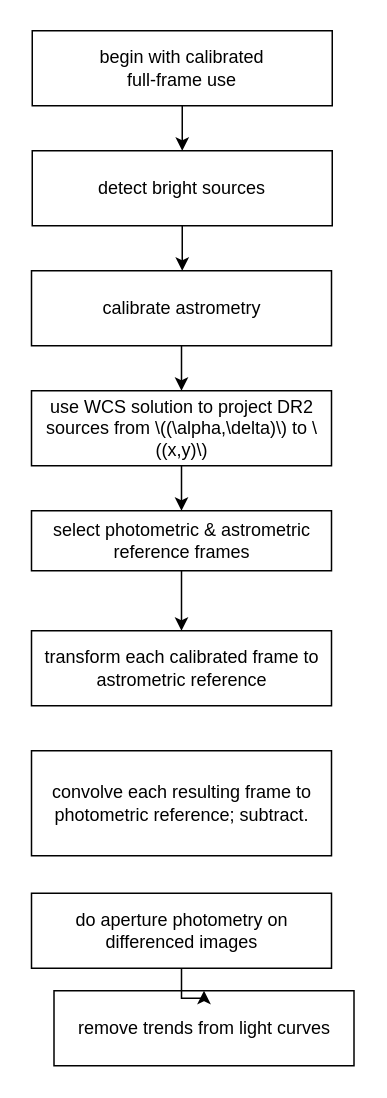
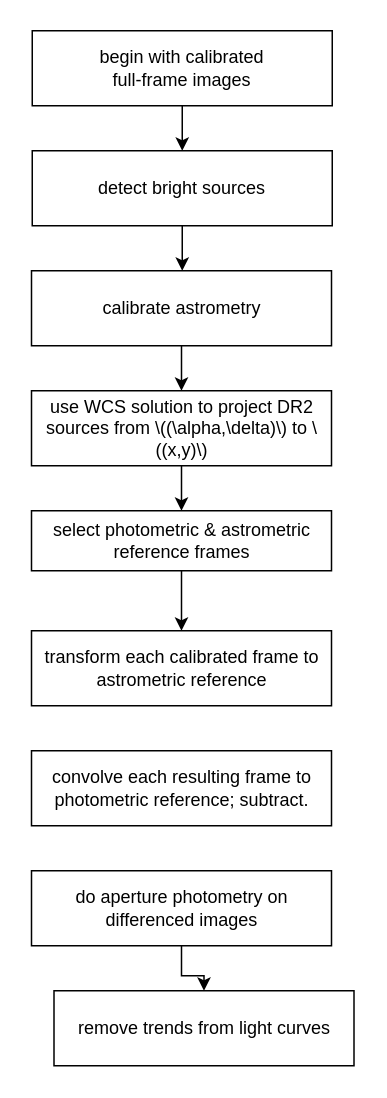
node "begin with calibrated full-frame use": label "begin with calibrated full-frame use" -> "begin with calibrated full-frame images"
node "convolve each resulting frame to photometric reference; subtract.": size 300x105 -> 300x75
node "do aperture photometry on differenced images": moved (182, 931) -> (182, 908)
